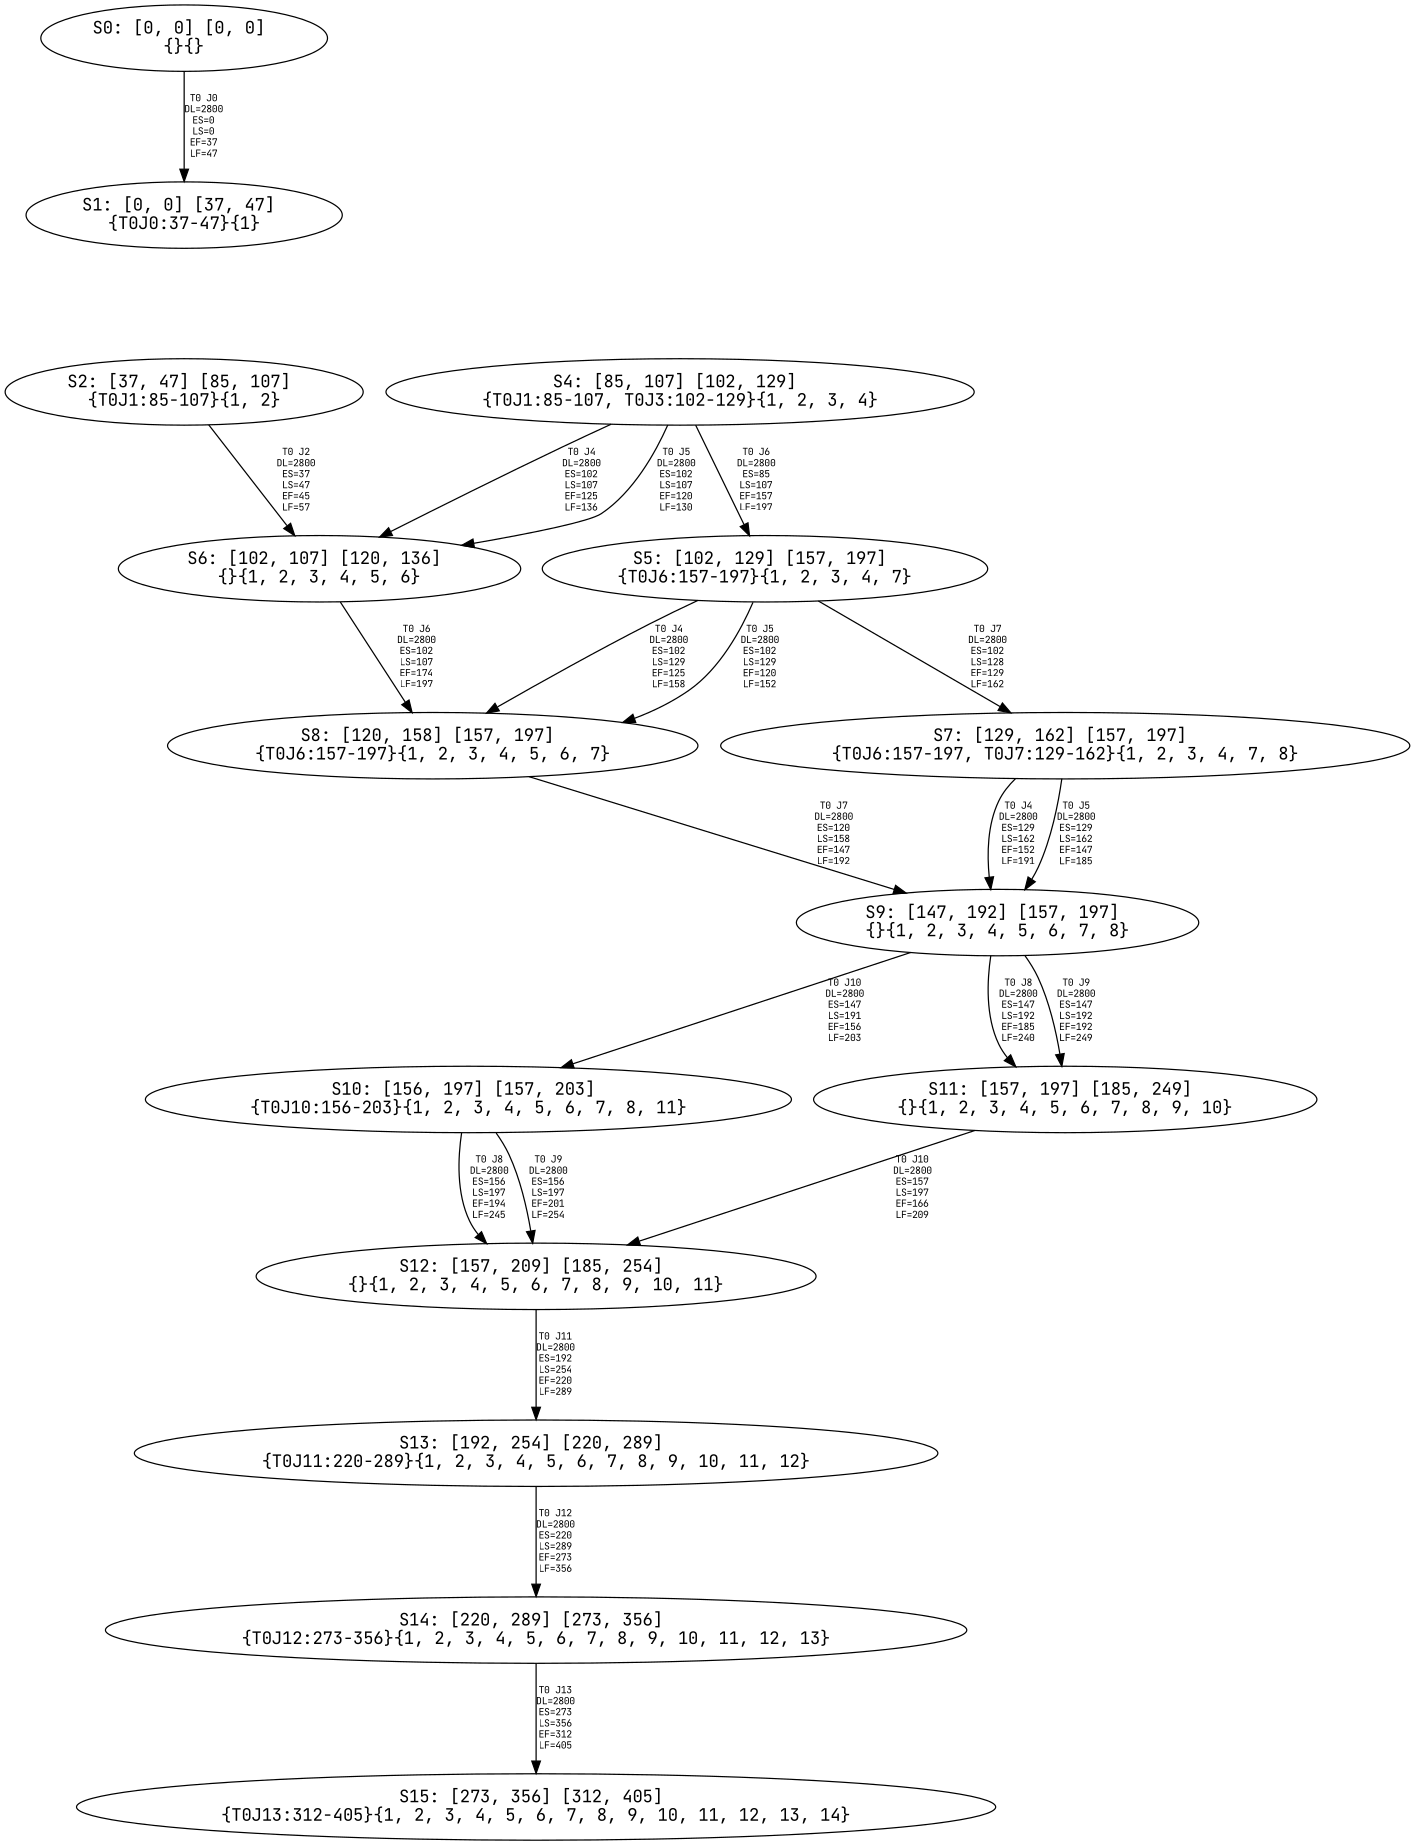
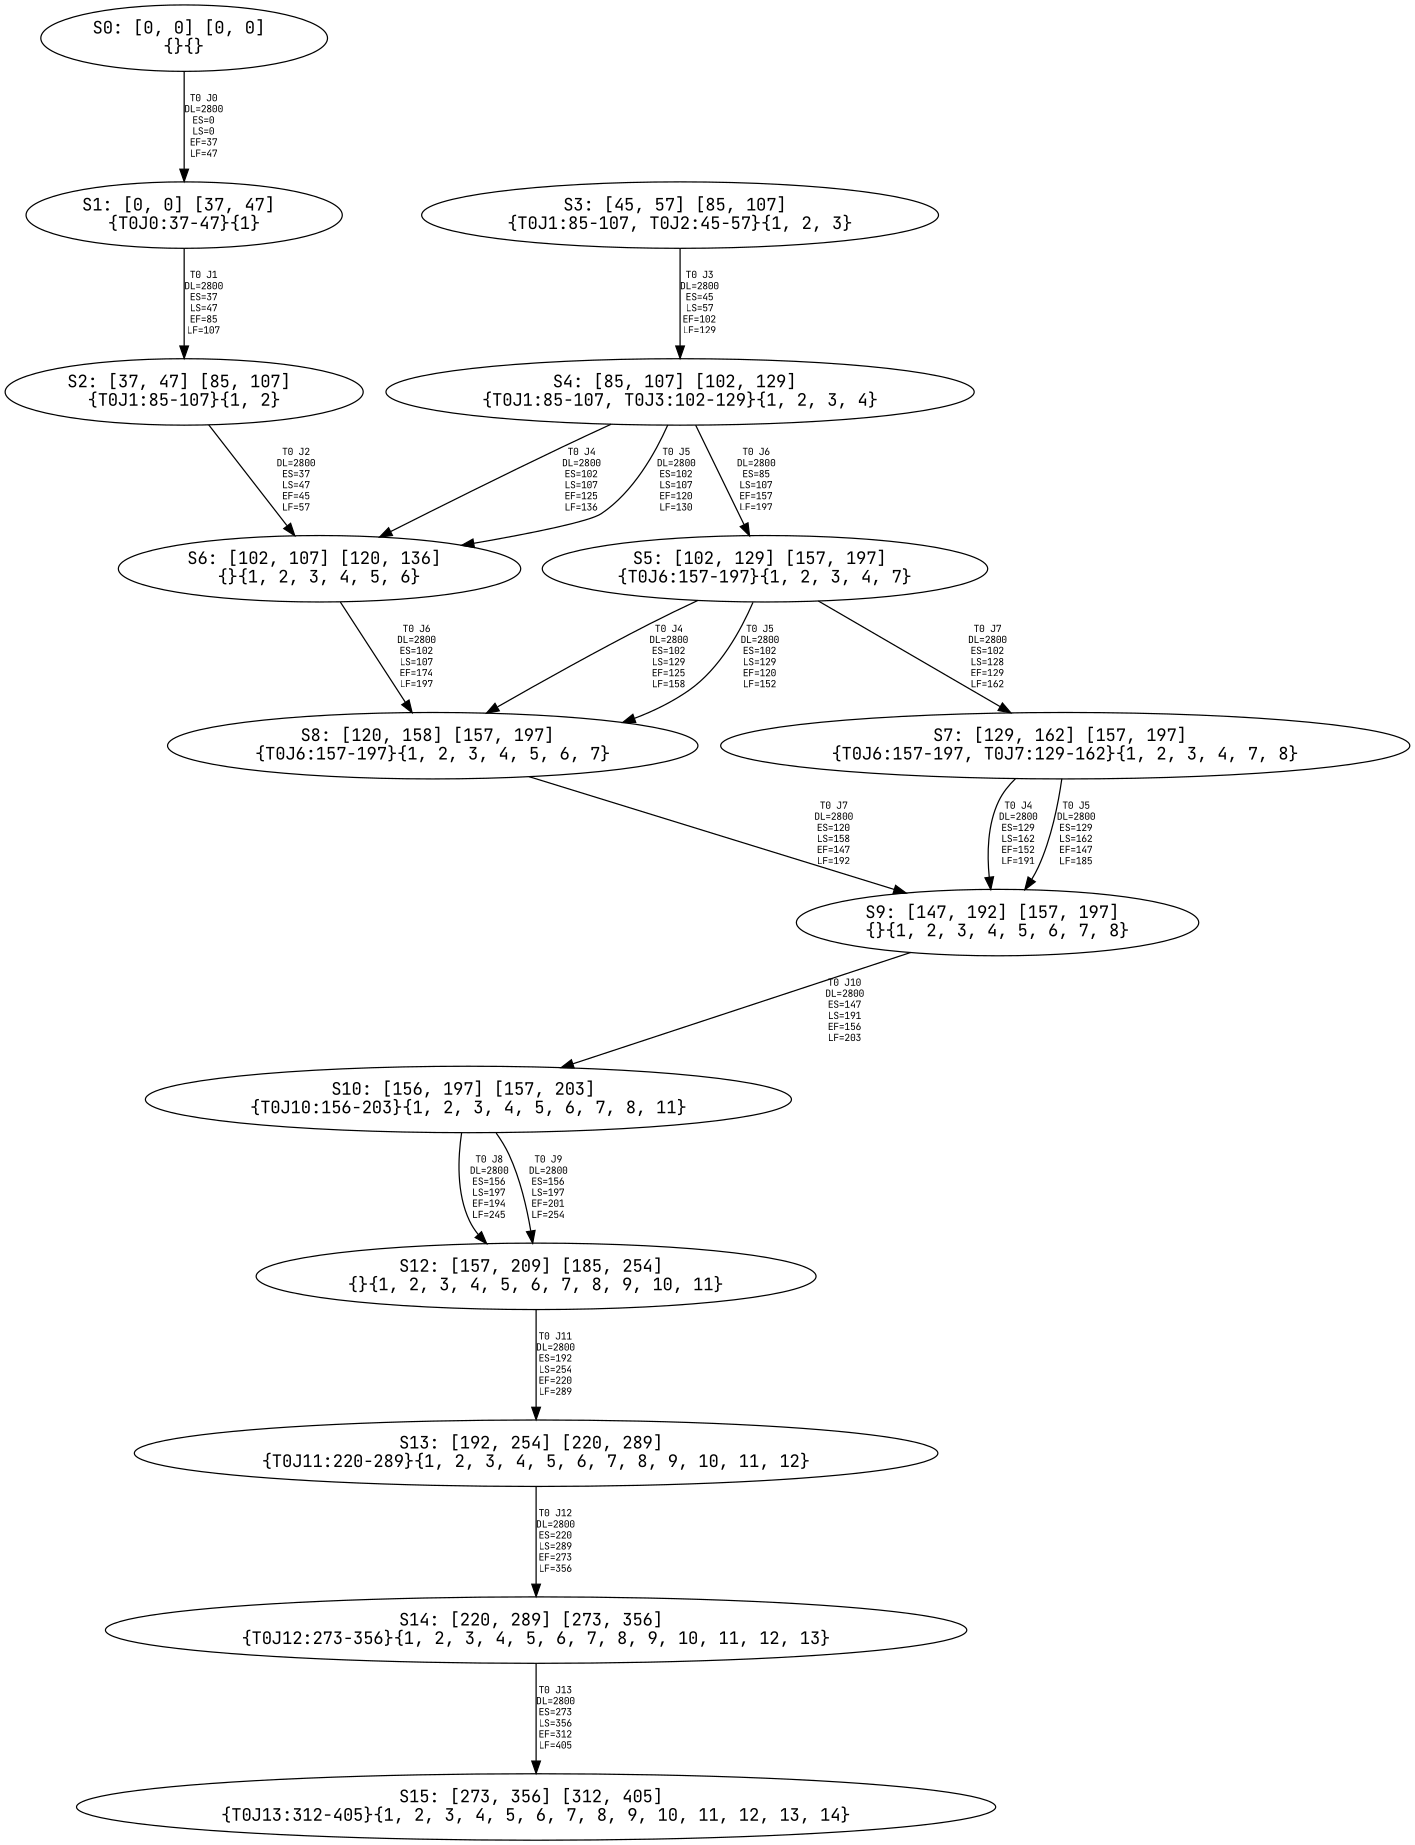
node "S3: [45, 57] [85, 107] {T0J1:85-107, T0J2:45-57}{1, 2, 3}": added
edge "S1: [0, 0] [37, 47] {T0J0:37-47}{1}" -> "S2: [37, 47] [85, 107] {T0J1:85-107}{1, 2}": added, label "T0 J1 DL=2800 ES=37 LS=47 EF=85 LF=107"
node "S11: [157, 197] [185, 249] {}{1, 2, 3, 4, 5, 6, 7, 8, 9, 10}": removed
